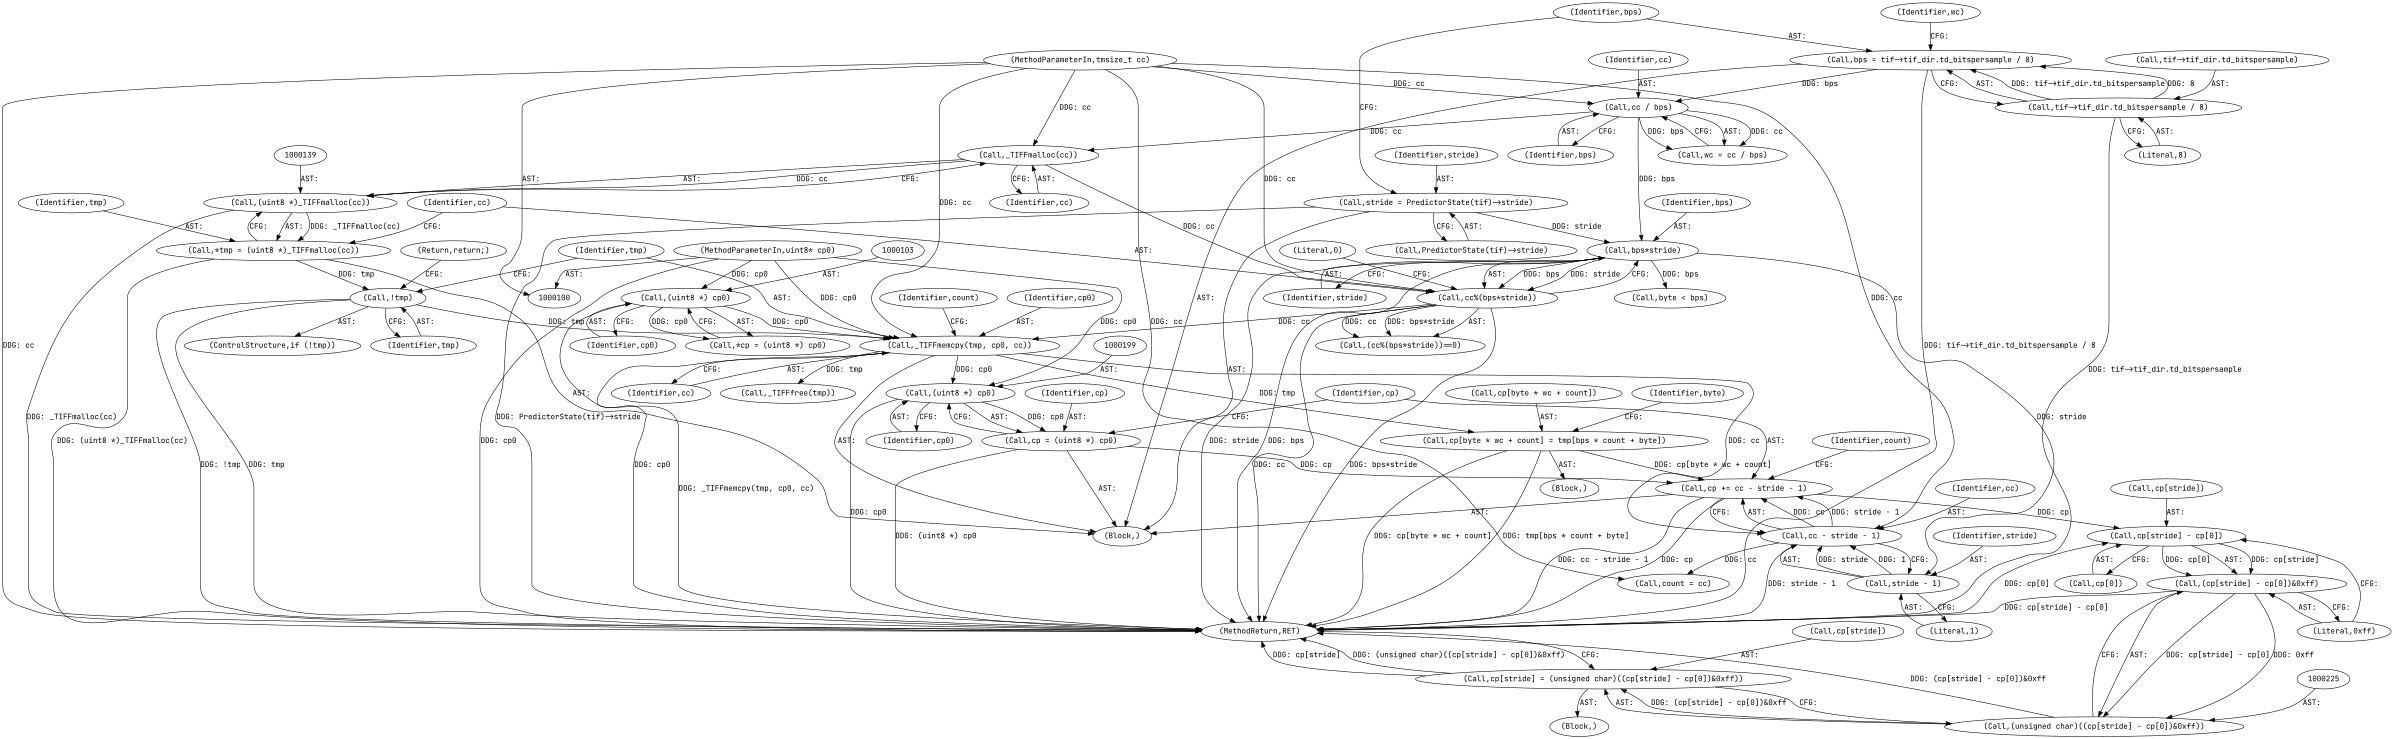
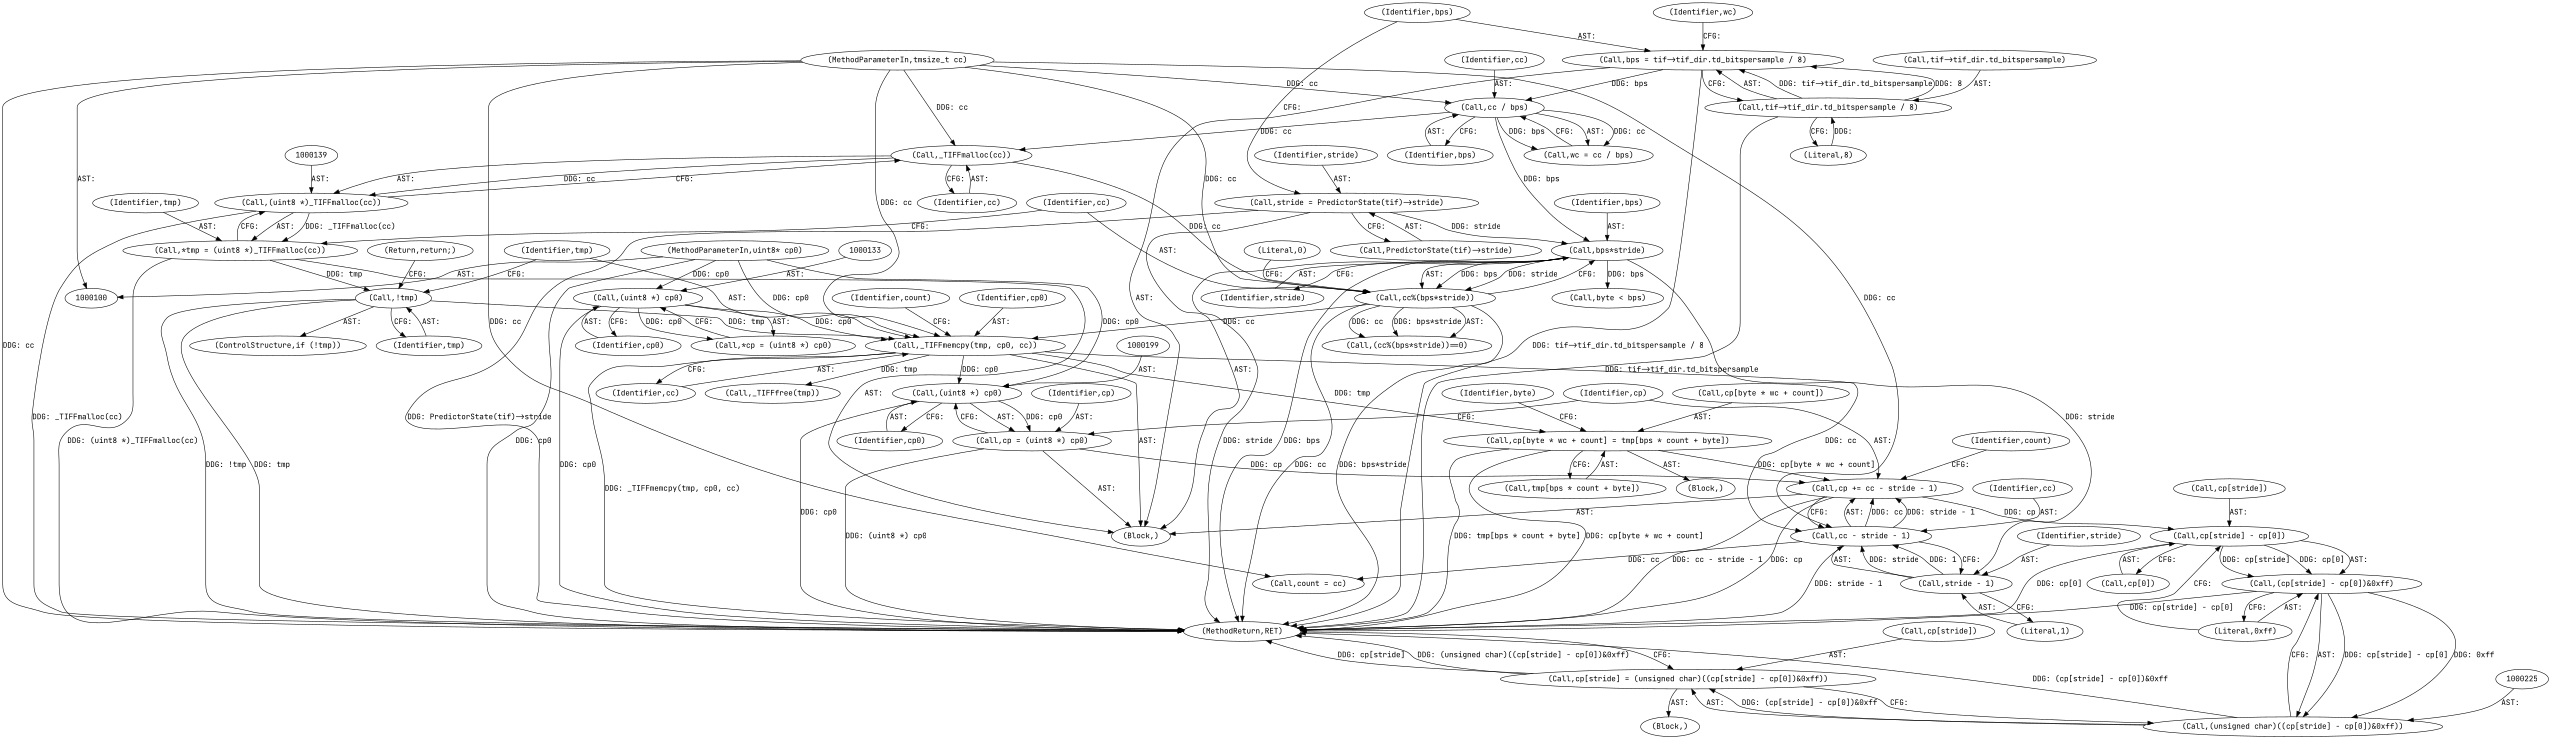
edge "(Literal,8)" -> "(Call,tif->tif_dir.td_bitspersample / 8)": label "AST: " -> "DDG: "
node "1000103": label "1000103" -> "1000133"
node "(Call,tmp[bps * count + byte])": added
edge "(MethodReturn,RET)" -> "(Call,cp[stride] - cp[0])": reversed
